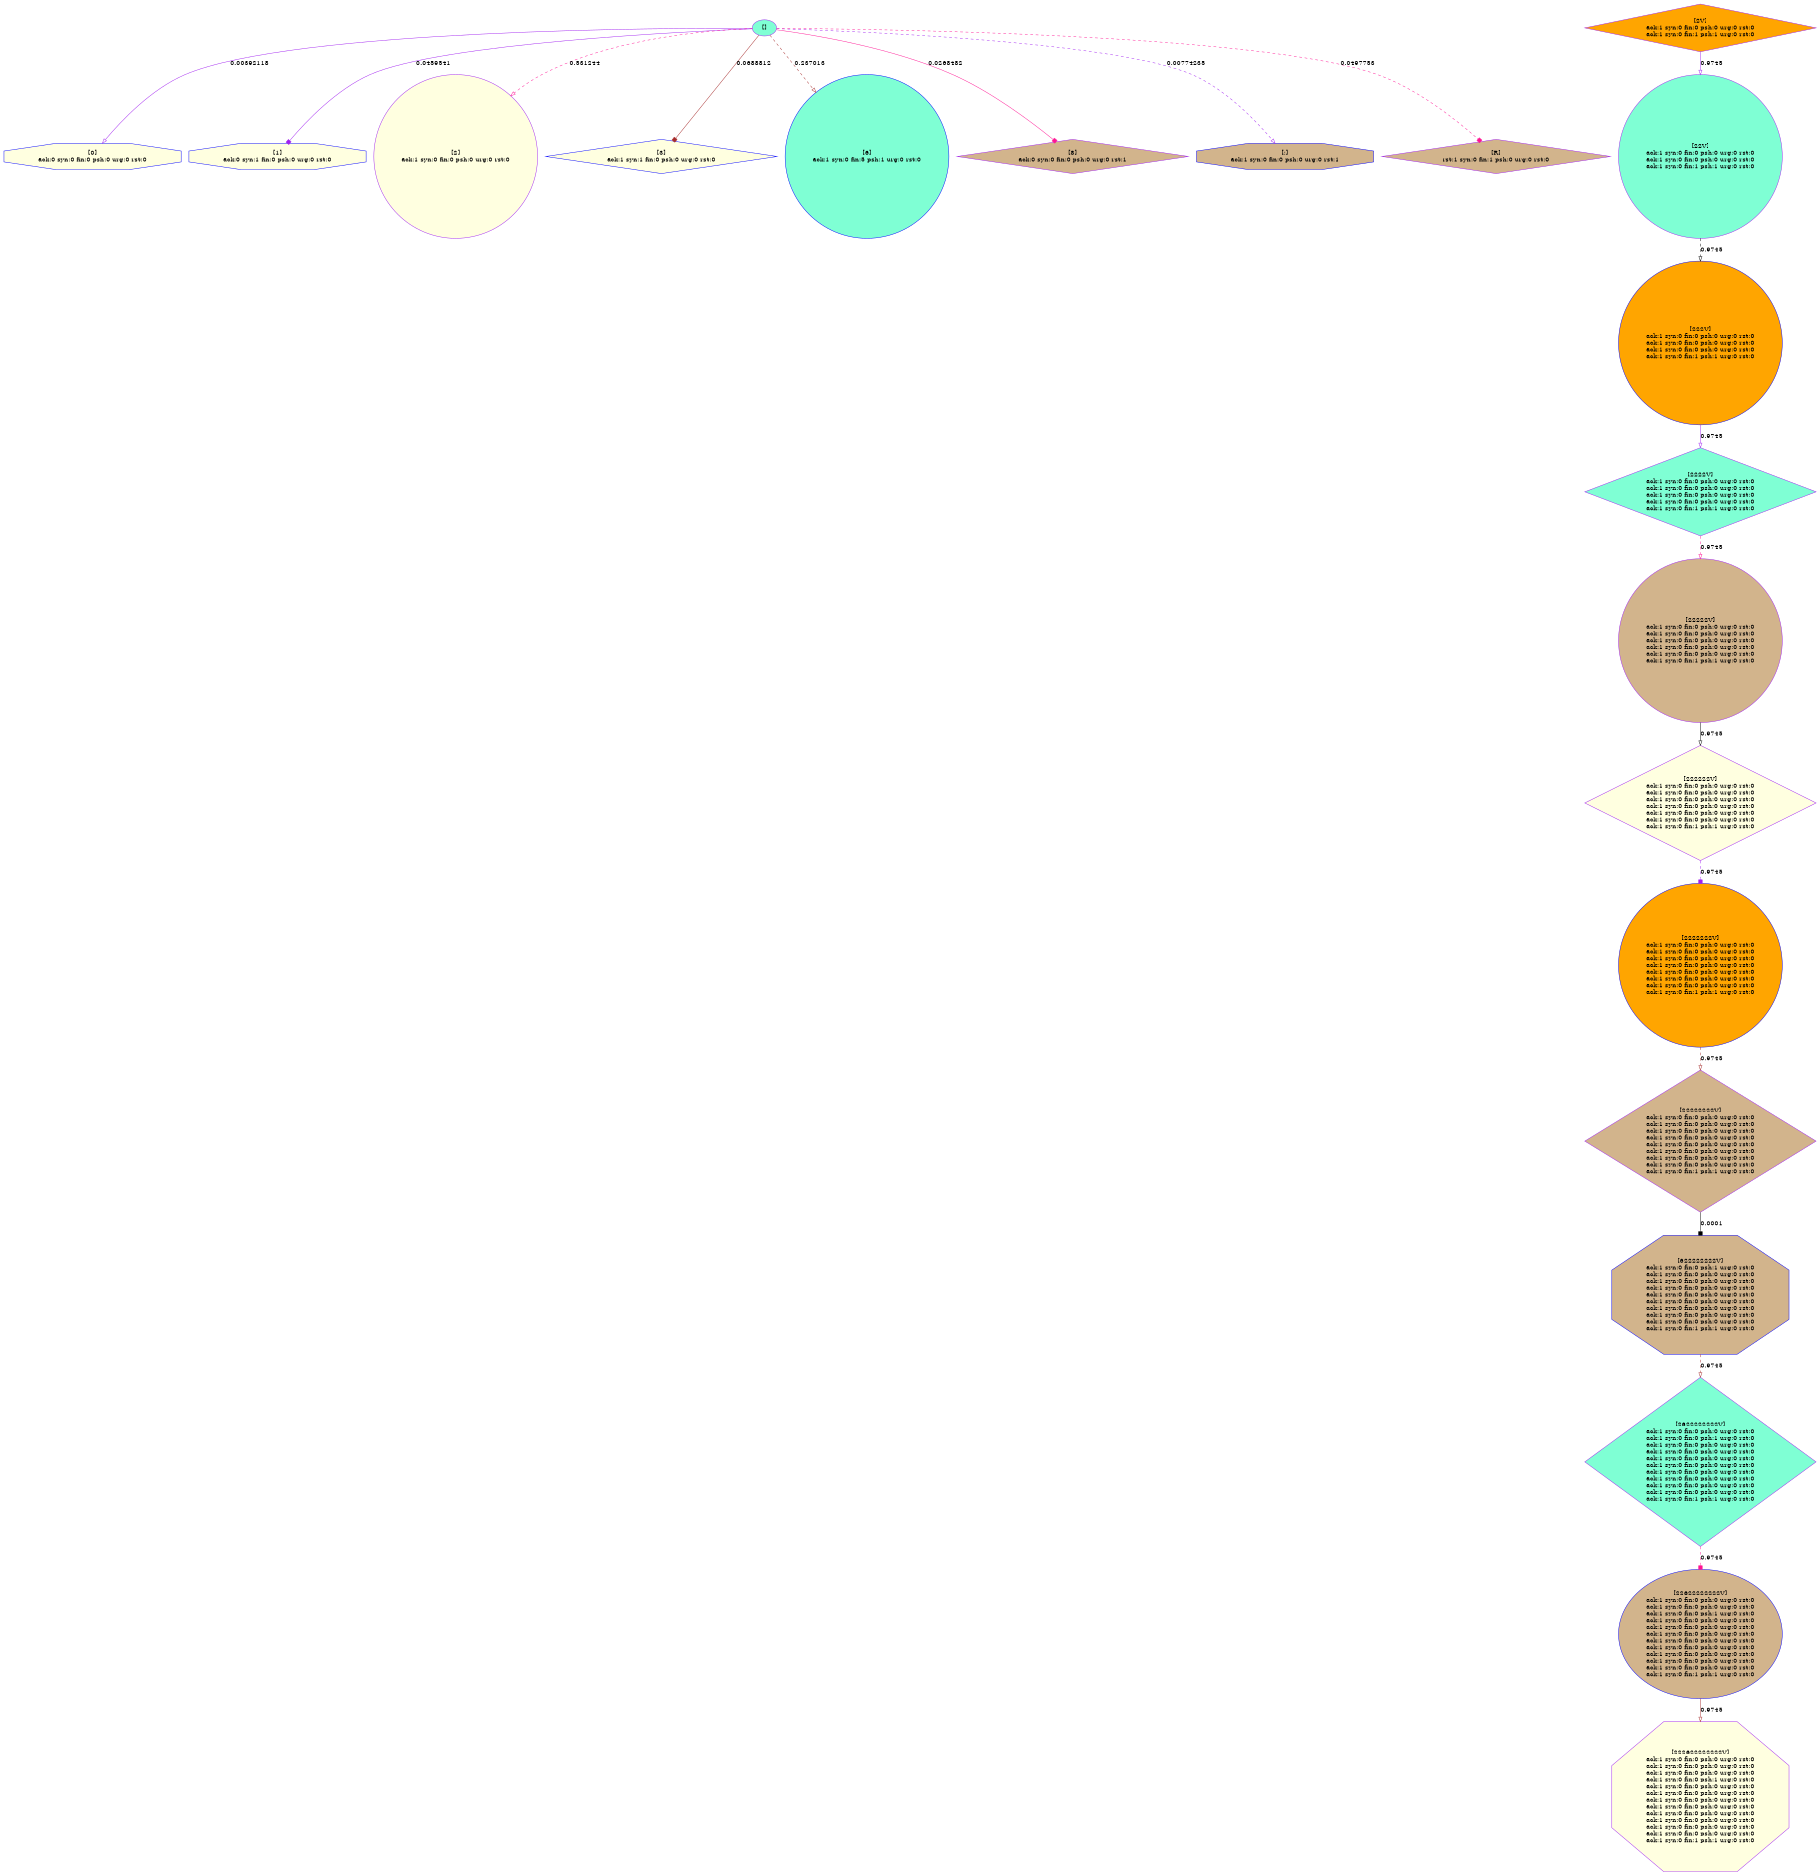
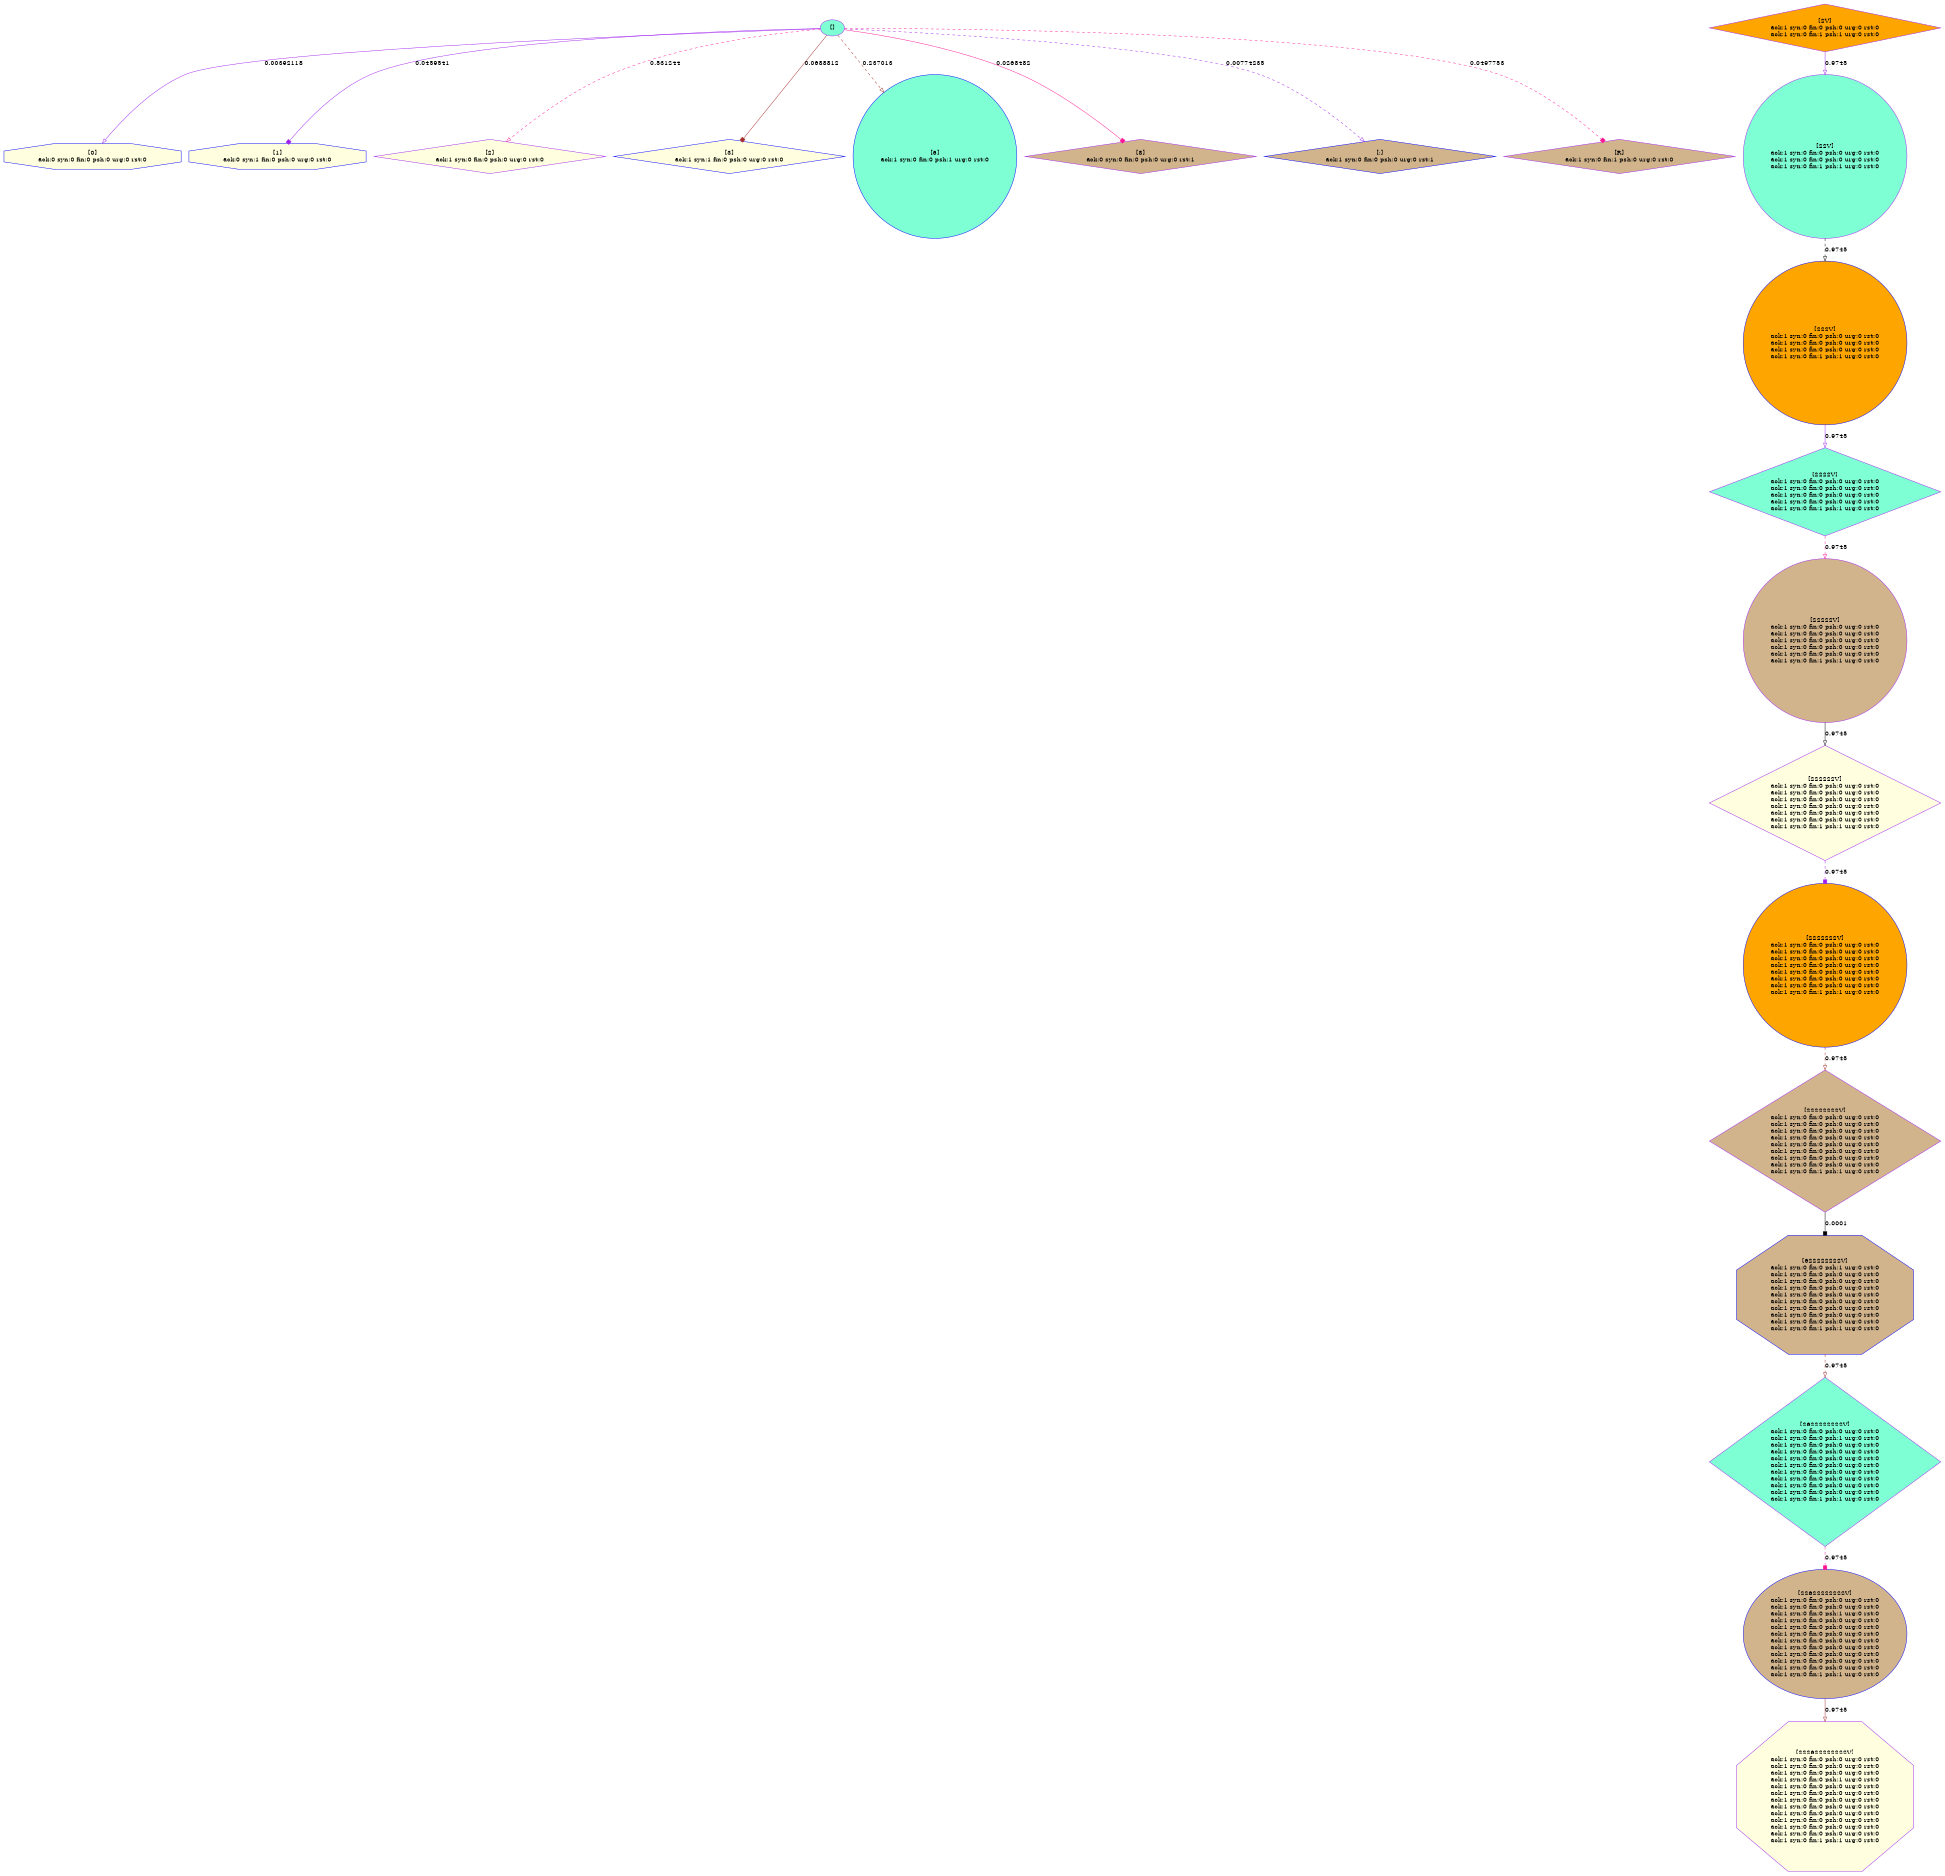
node "[2] ack:1 syn:0 fin:0 psh:0 urg:0 rst:0": shape circle -> diamond
node "[6] ack:1 syn:0 fin:5 psh:1 urg:0 rst:0": label "[6] ack:1 syn:0 fin:5 psh:1 urg:0 rst:0" -> "[6] ack:1 syn:0 fin:0 psh:1 urg:0 rst:0"
node "[:] ack:1 syn:0 fin:0 psh:0 urg:0 rst:1": shape octagon -> diamond
node "[R] rst:1 syn:0 fin:1 psh:0 urg:0 rst:0": label "[R] rst:1 syn:0 fin:1 psh:0 urg:0 rst:0" -> "[R] ack:1 syn:0 fin:1 psh:0 urg:0 rst:0"
